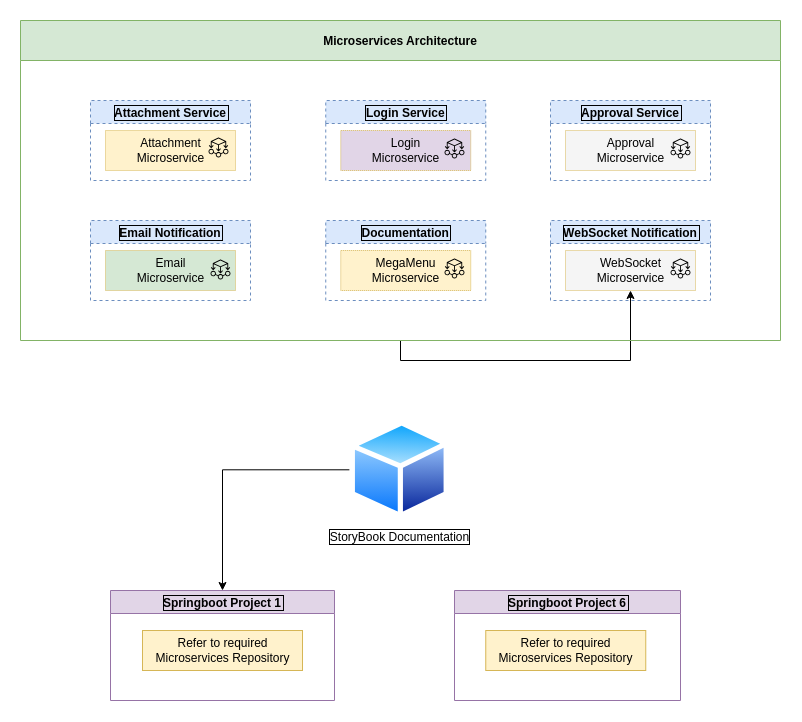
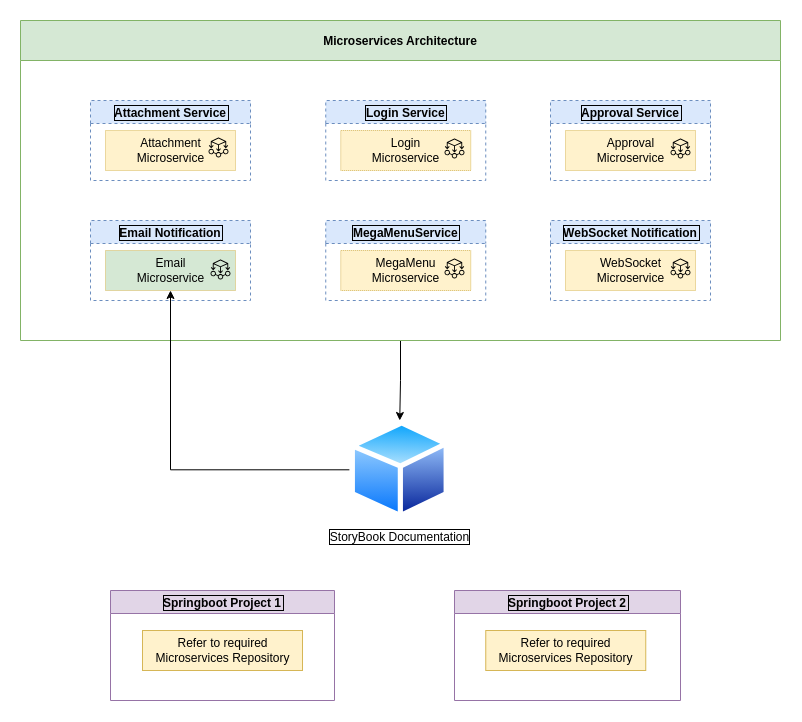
node "Login Microservice": fillcolor #e1d5e7 -> #fff2cc
node "Approval Microservice": fillcolor #f5f5f5 -> #fff2cc
node "Documentation": label "Documentation" -> "MegaMenuService"
node "WebSocket Microservice": fillcolor #f5f5f5 -> #fff2cc
edge "Microservices Architecture" -> "WebSocket Microservice": now "Microservices Architecture" -> "StoryBook Documentation"
edge "StoryBook Documentation" -> "Springboot Project 1": now "StoryBook Documentation" -> "Email Microservice"
node "Springboot Project 6": label "Springboot Project 6" -> "Springboot Project 2"
